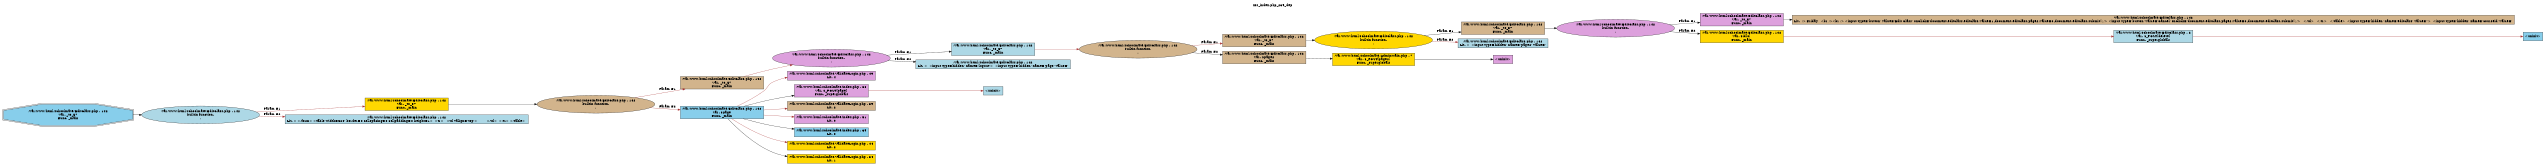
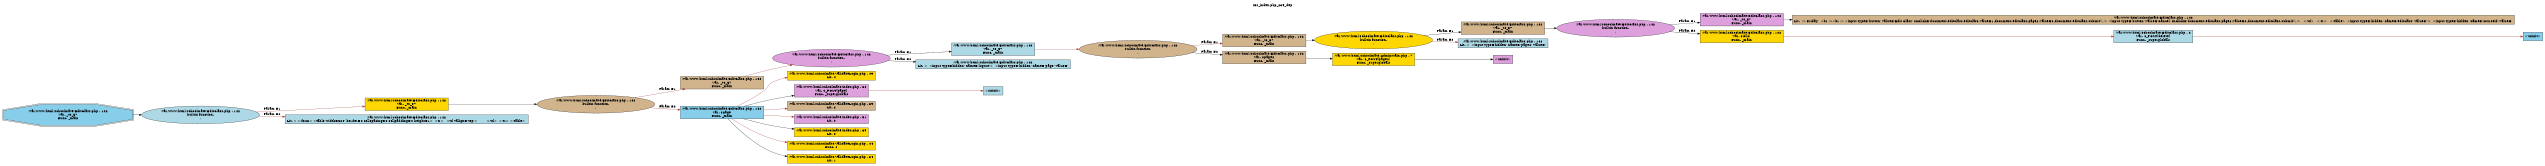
node "/var/www/html/schoolmate/ValidateLogin.php : 49 Lit: 4": fillcolor plum -> gold
node "/var/www/html/schoolmate/index.php : 39 Lit: 0": fillcolor skyblue -> gold
node "/var/www/html/schoolmate/ValidateLogin.php : 44 Lit: 2": label "/var/www/html/schoolmate/ValidateLogin.php : 44 Lit: 2" -> "/var/www/html/schoolmate/ValidateLogin.php : 44 Func: 2"
